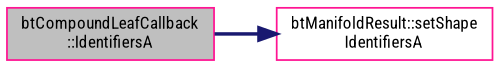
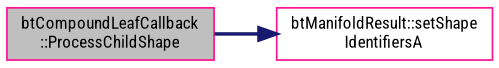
node "btCompoundLeafCallback ::IdentifiersA": label "btCompoundLeafCallback ::IdentifiersA" -> "btCompoundLeafCallback ::ProcessChildShape"
